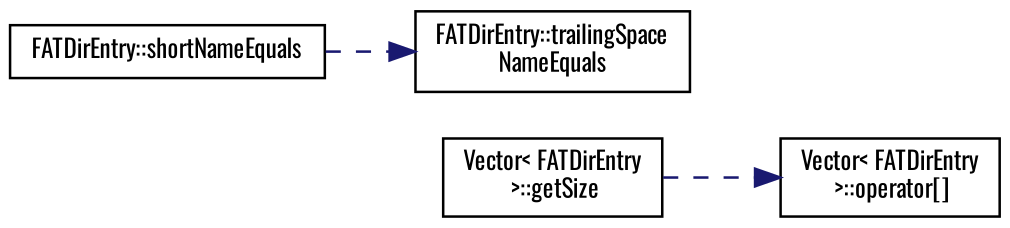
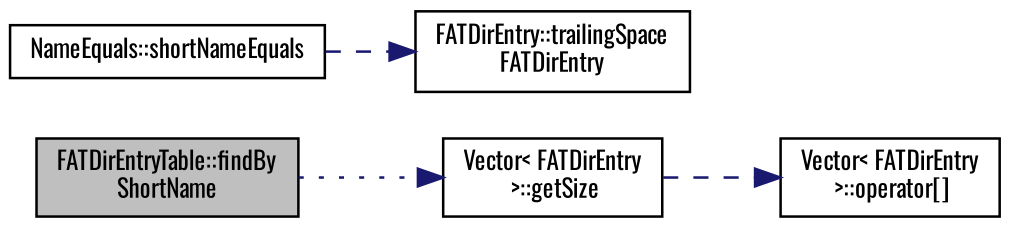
node "FATDirEntry::shortNameEquals": label "FATDirEntry::shortNameEquals" -> "NameEquals::shortNameEquals"
node "FATDirEntry::trailingSpace NameEquals": label "FATDirEntry::trailingSpace NameEquals" -> "FATDirEntry::trailingSpace FATDirEntry"
node "FATDirEntryTable::findBy ShortName": added
